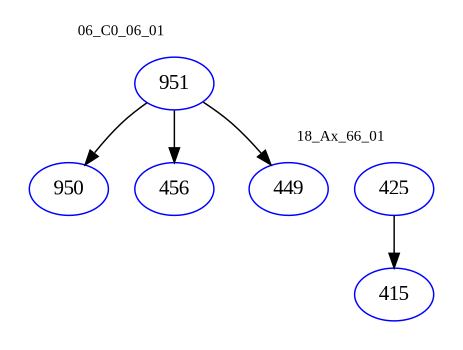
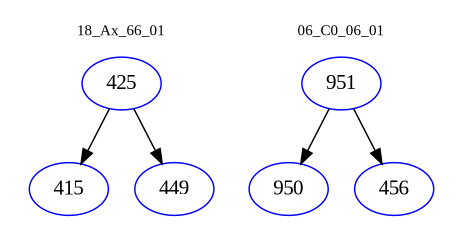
edge "951" -> "449": now "425" -> "449"
